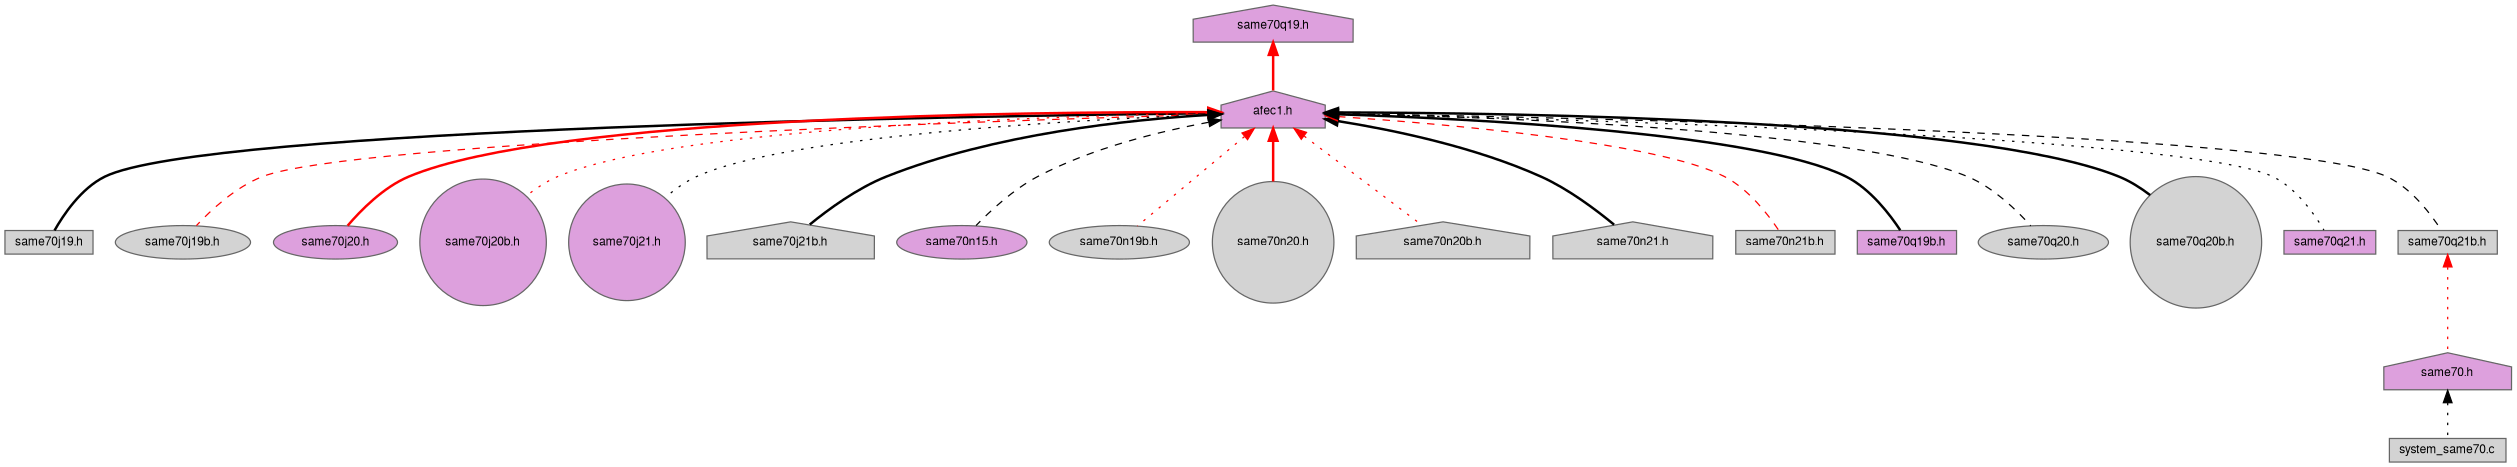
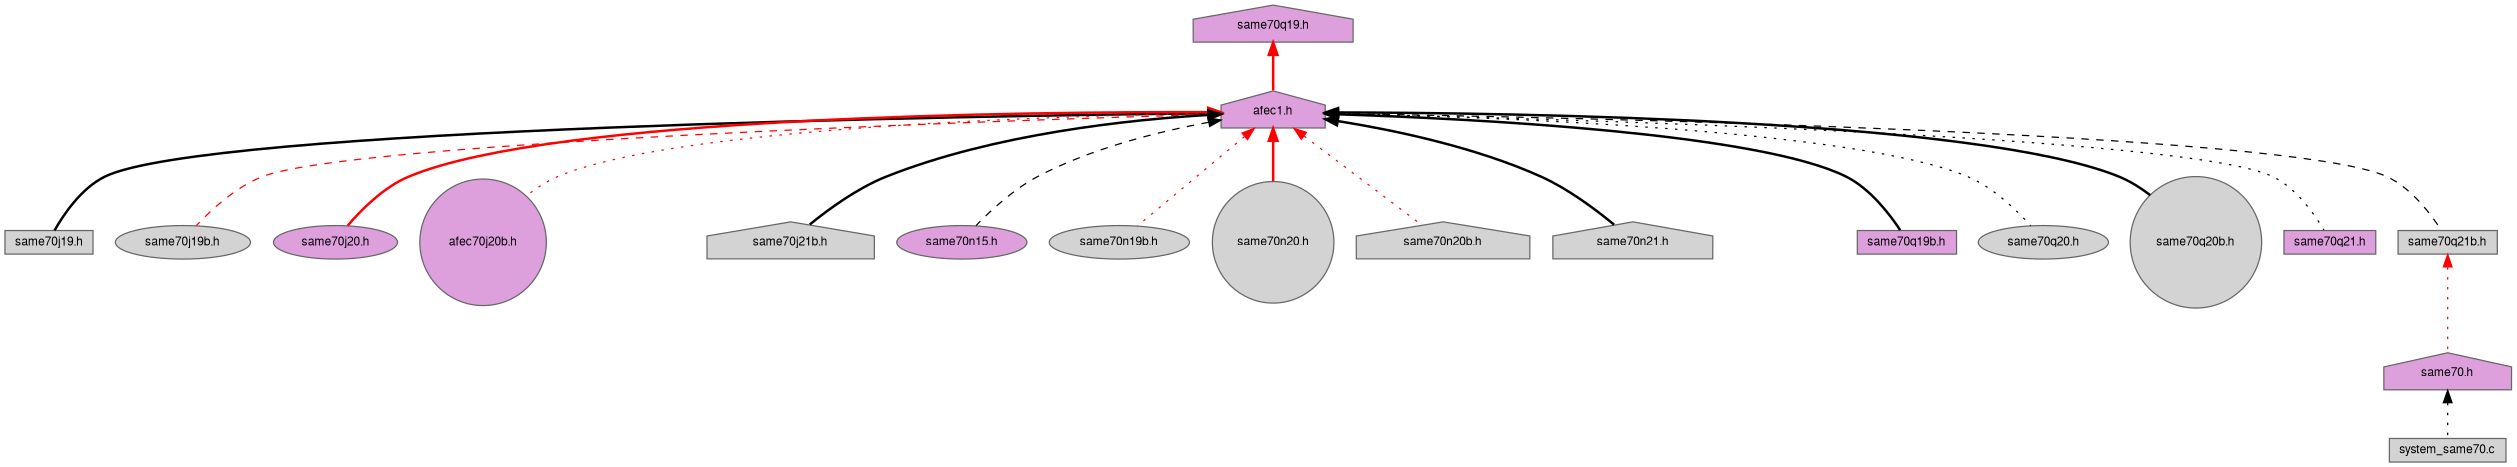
edge "same70q20.h" -> "afec1.h": style dashed -> dotted
node "same70j20b.h": label "same70j20b.h" -> "afec70j20b.h"
node "same70j21.h": removed
node "same70n21b.h": removed
